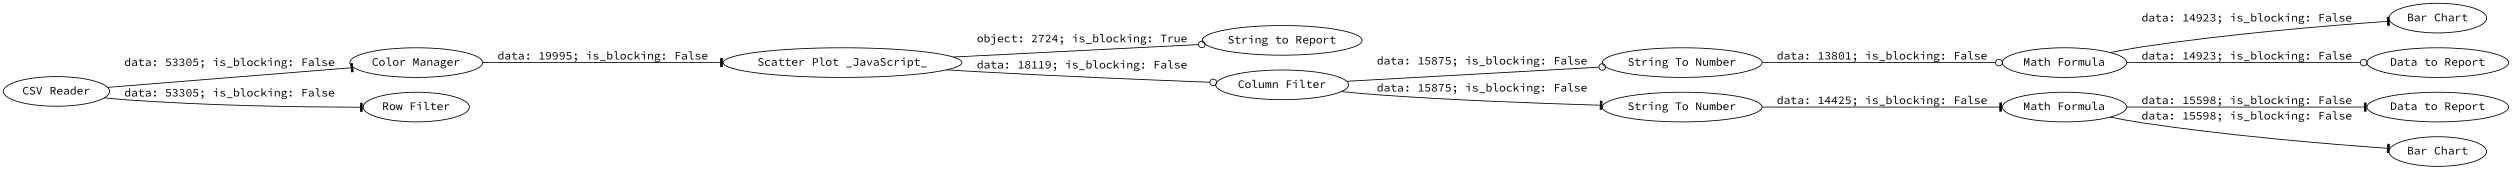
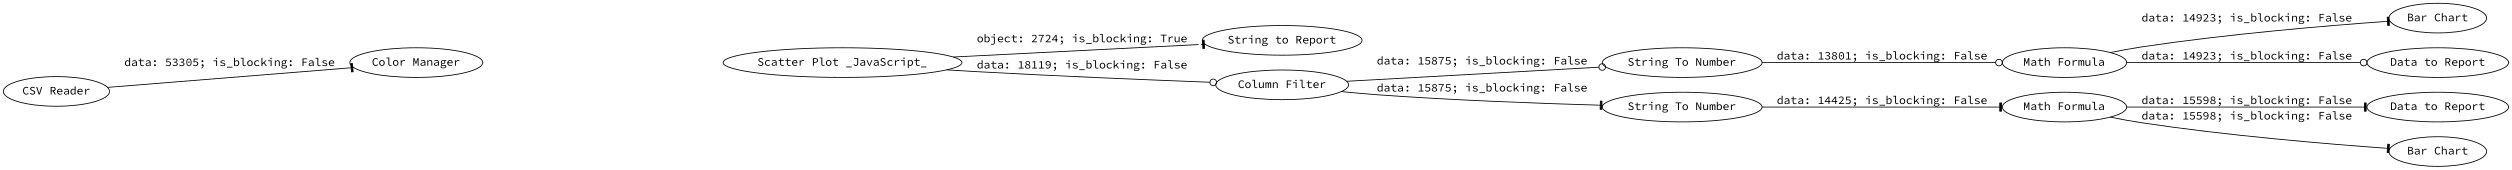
edge "Scatter Plot _JavaScript_" -> "String to Report": arrowhead odot -> tee
edge "Color Manager" -> "Scatter Plot _JavaScript_": removed, label "data: 19995; is_blocking: False"
node "Row Filter": removed
